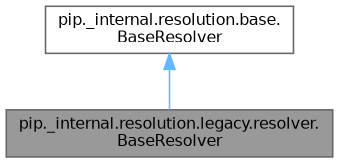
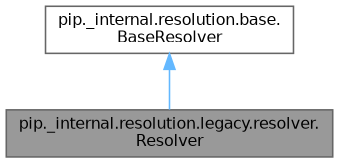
node "pip._internal.resolution.legacy.resolver. BaseResolver": label "pip._internal.resolution.legacy.resolver. BaseResolver" -> "pip._internal.resolution.legacy.resolver. Resolver"
